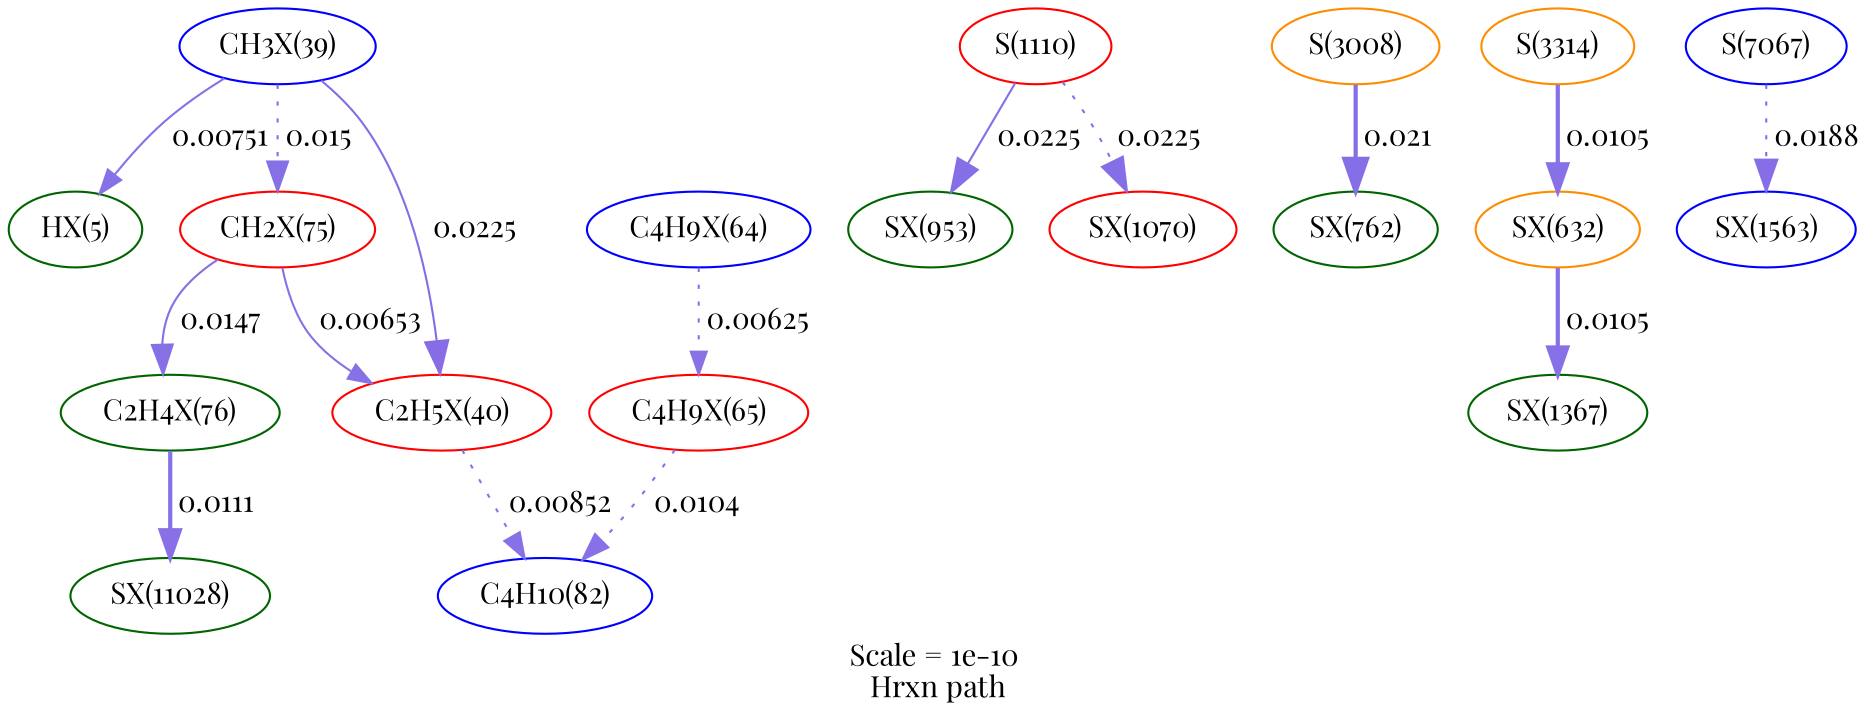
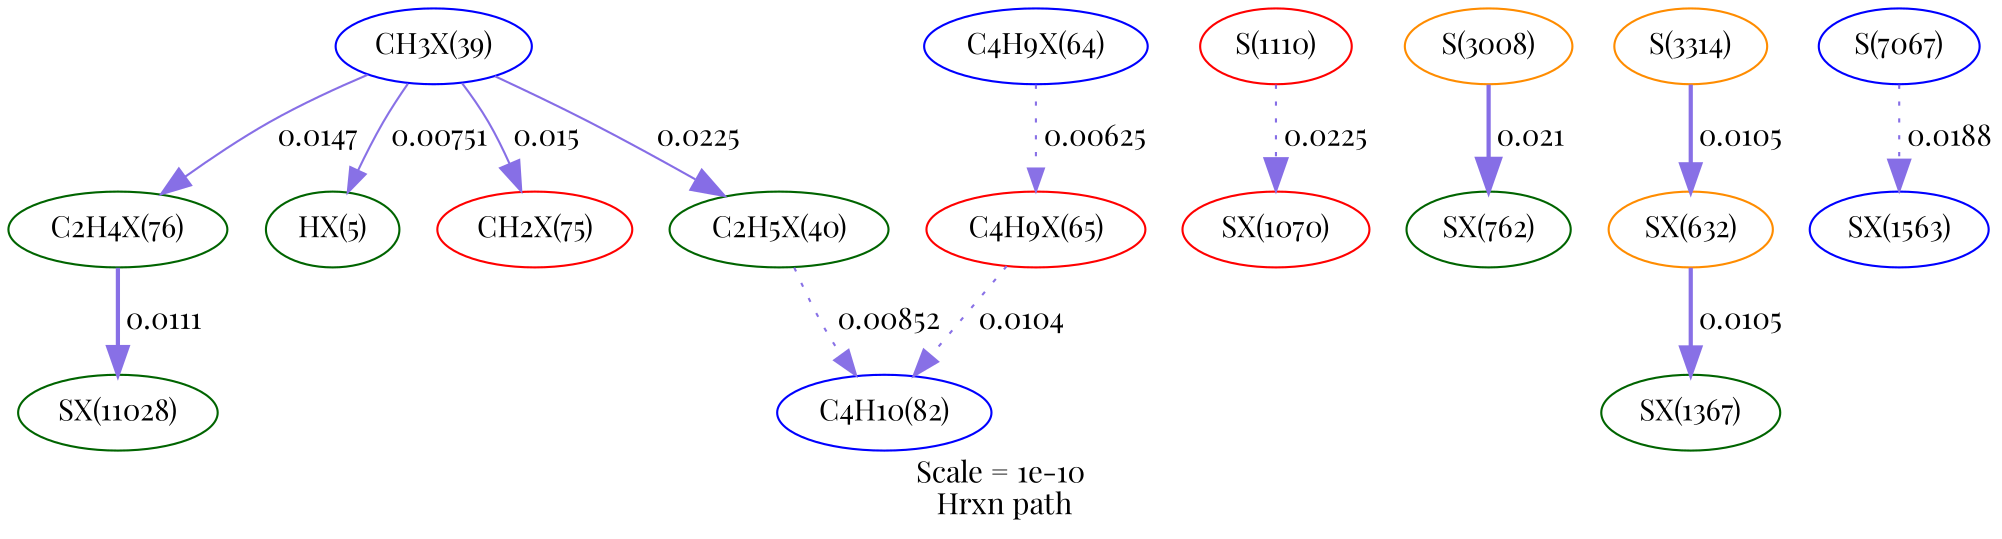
edge "CH3X(39)" -> "CH2X(75)": style dotted -> solid
node "SX(953)": removed
edge "CH2X(75)" -> "C2H4X(76)": now "CH3X(39)" -> "C2H4X(76)"
edge "CH2X(75)" -> "C2H5X(40)": removed, label "0.00653"
node "C2H5X(40)": color red -> darkgreen
